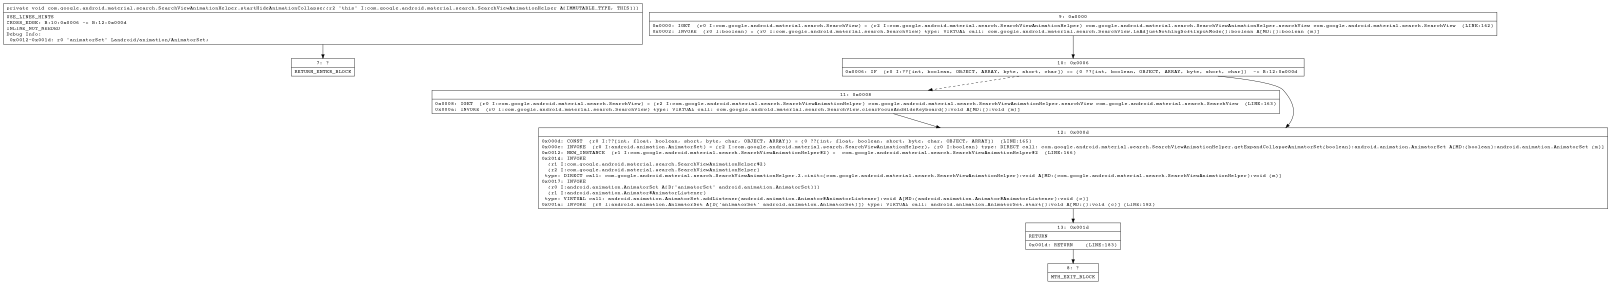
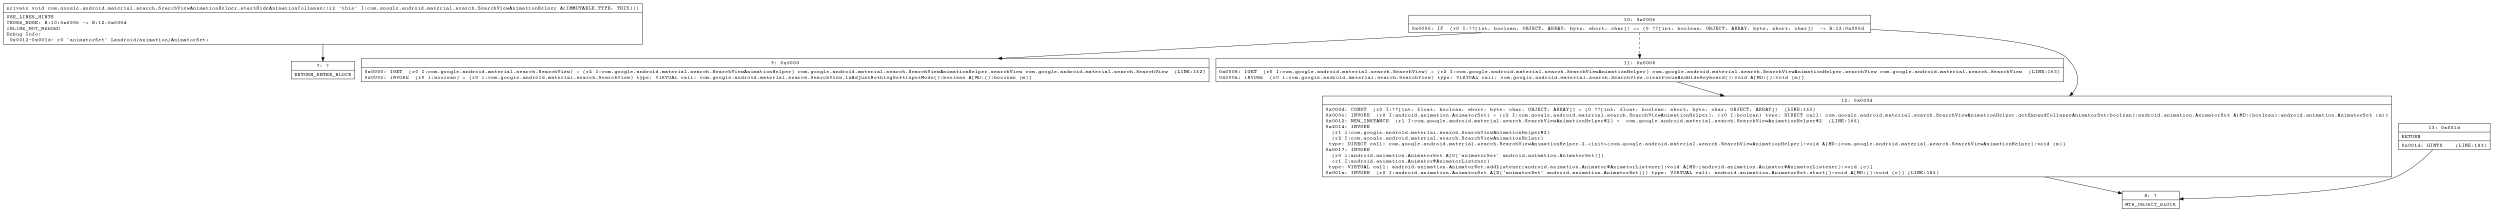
edge "9: 0x0000" -> "10: 0x0006": reversed
edge "12: 0x000d" -> "13: 0x001d": now "12: 0x000d" -> "8: ?"
node "13: 0x001d": text "0x001d: RETURN    (LINE:183)" -> "0x001d: HINTS    (LINE:183)"
node "8: ?": text "MTH_EXIT_BLOCK" -> "MTH_OBJECT_BLOCK"
